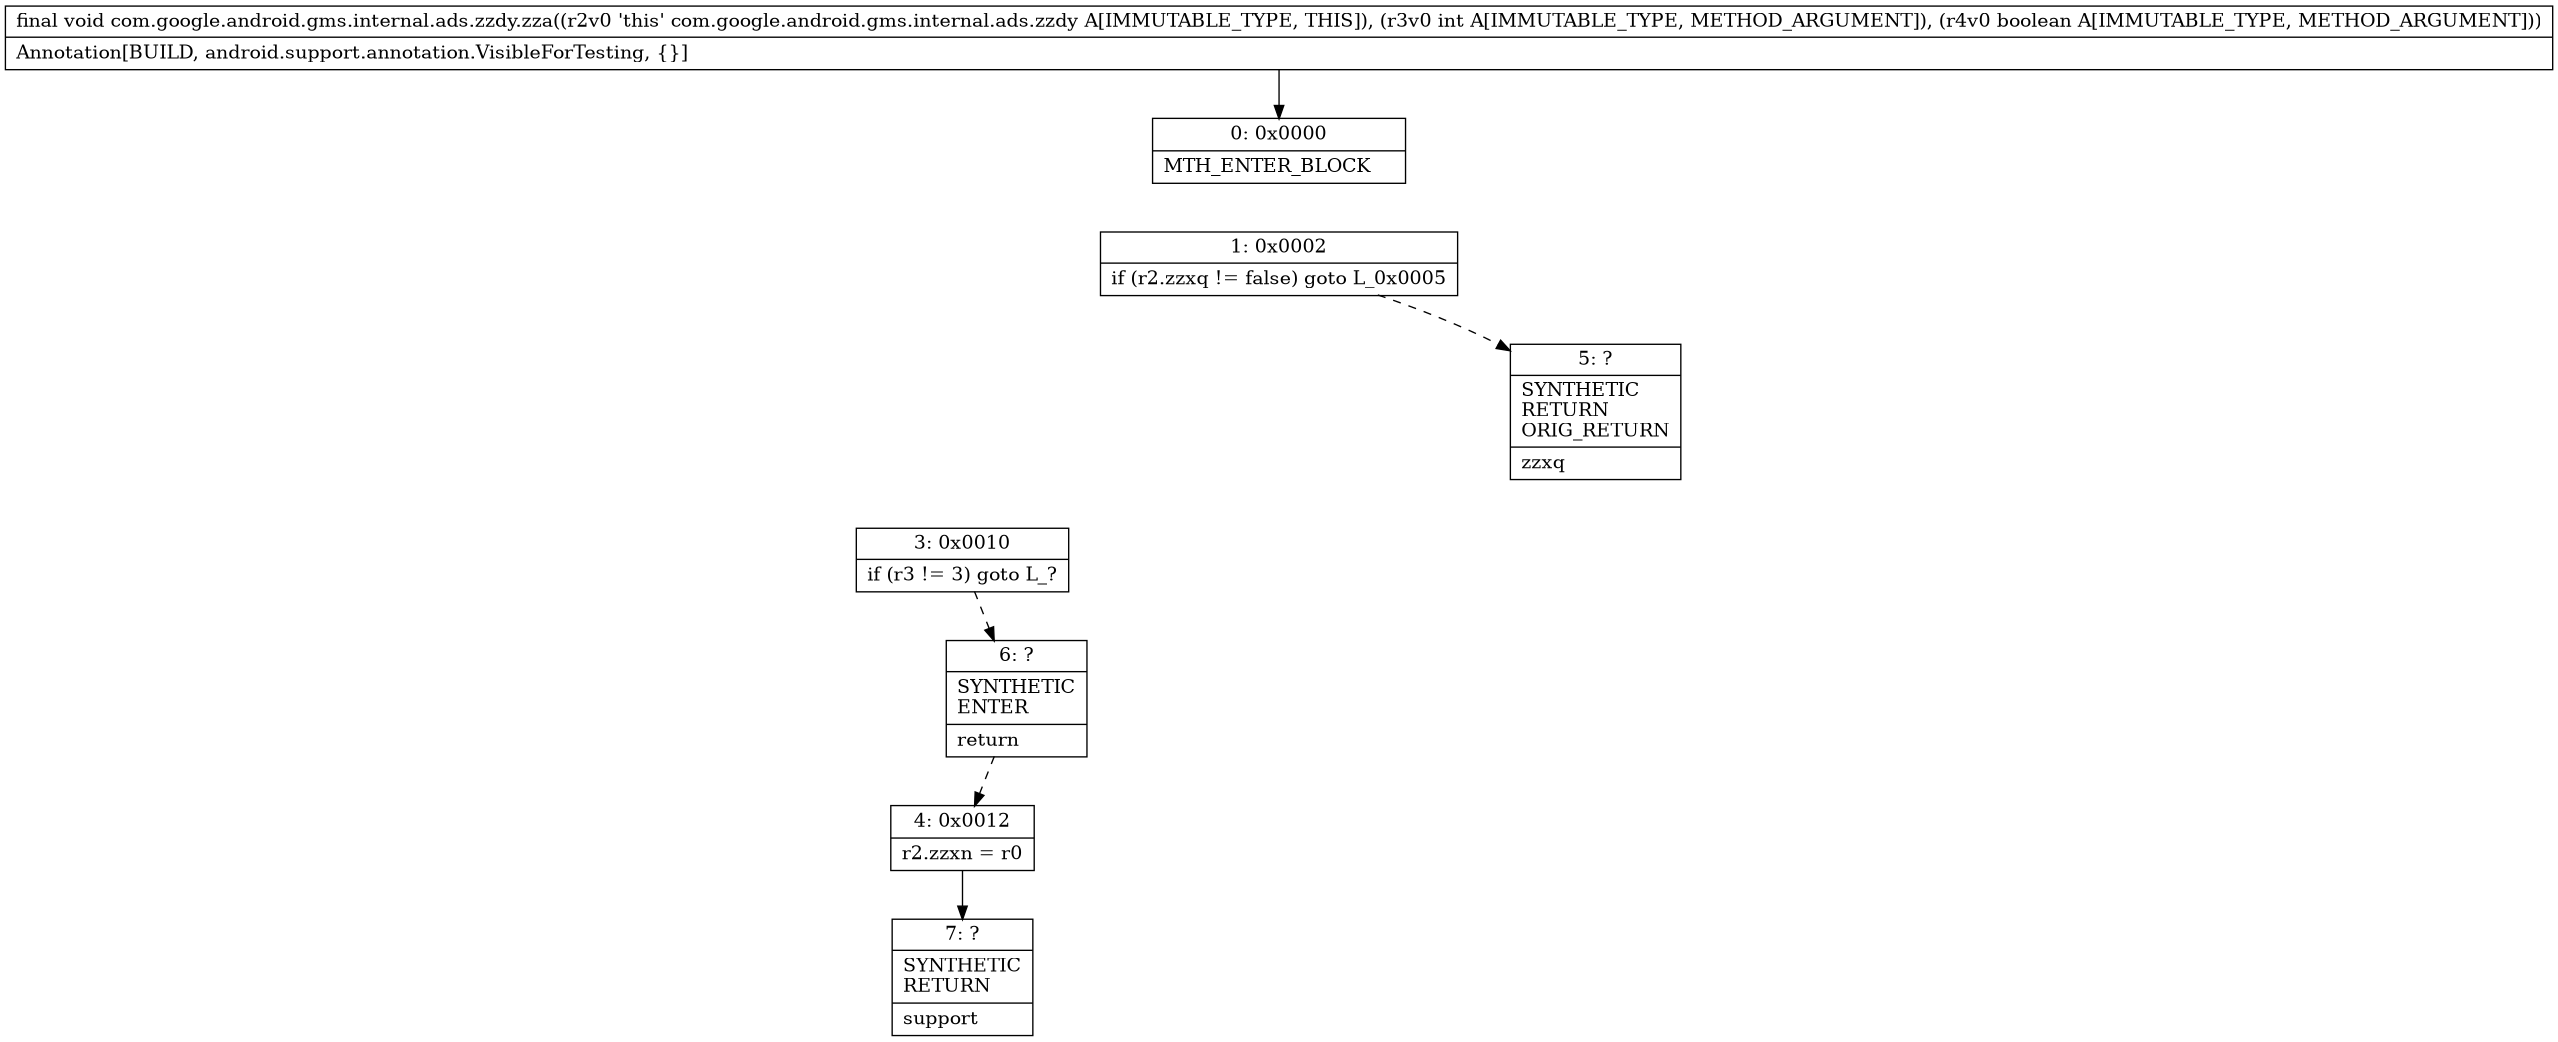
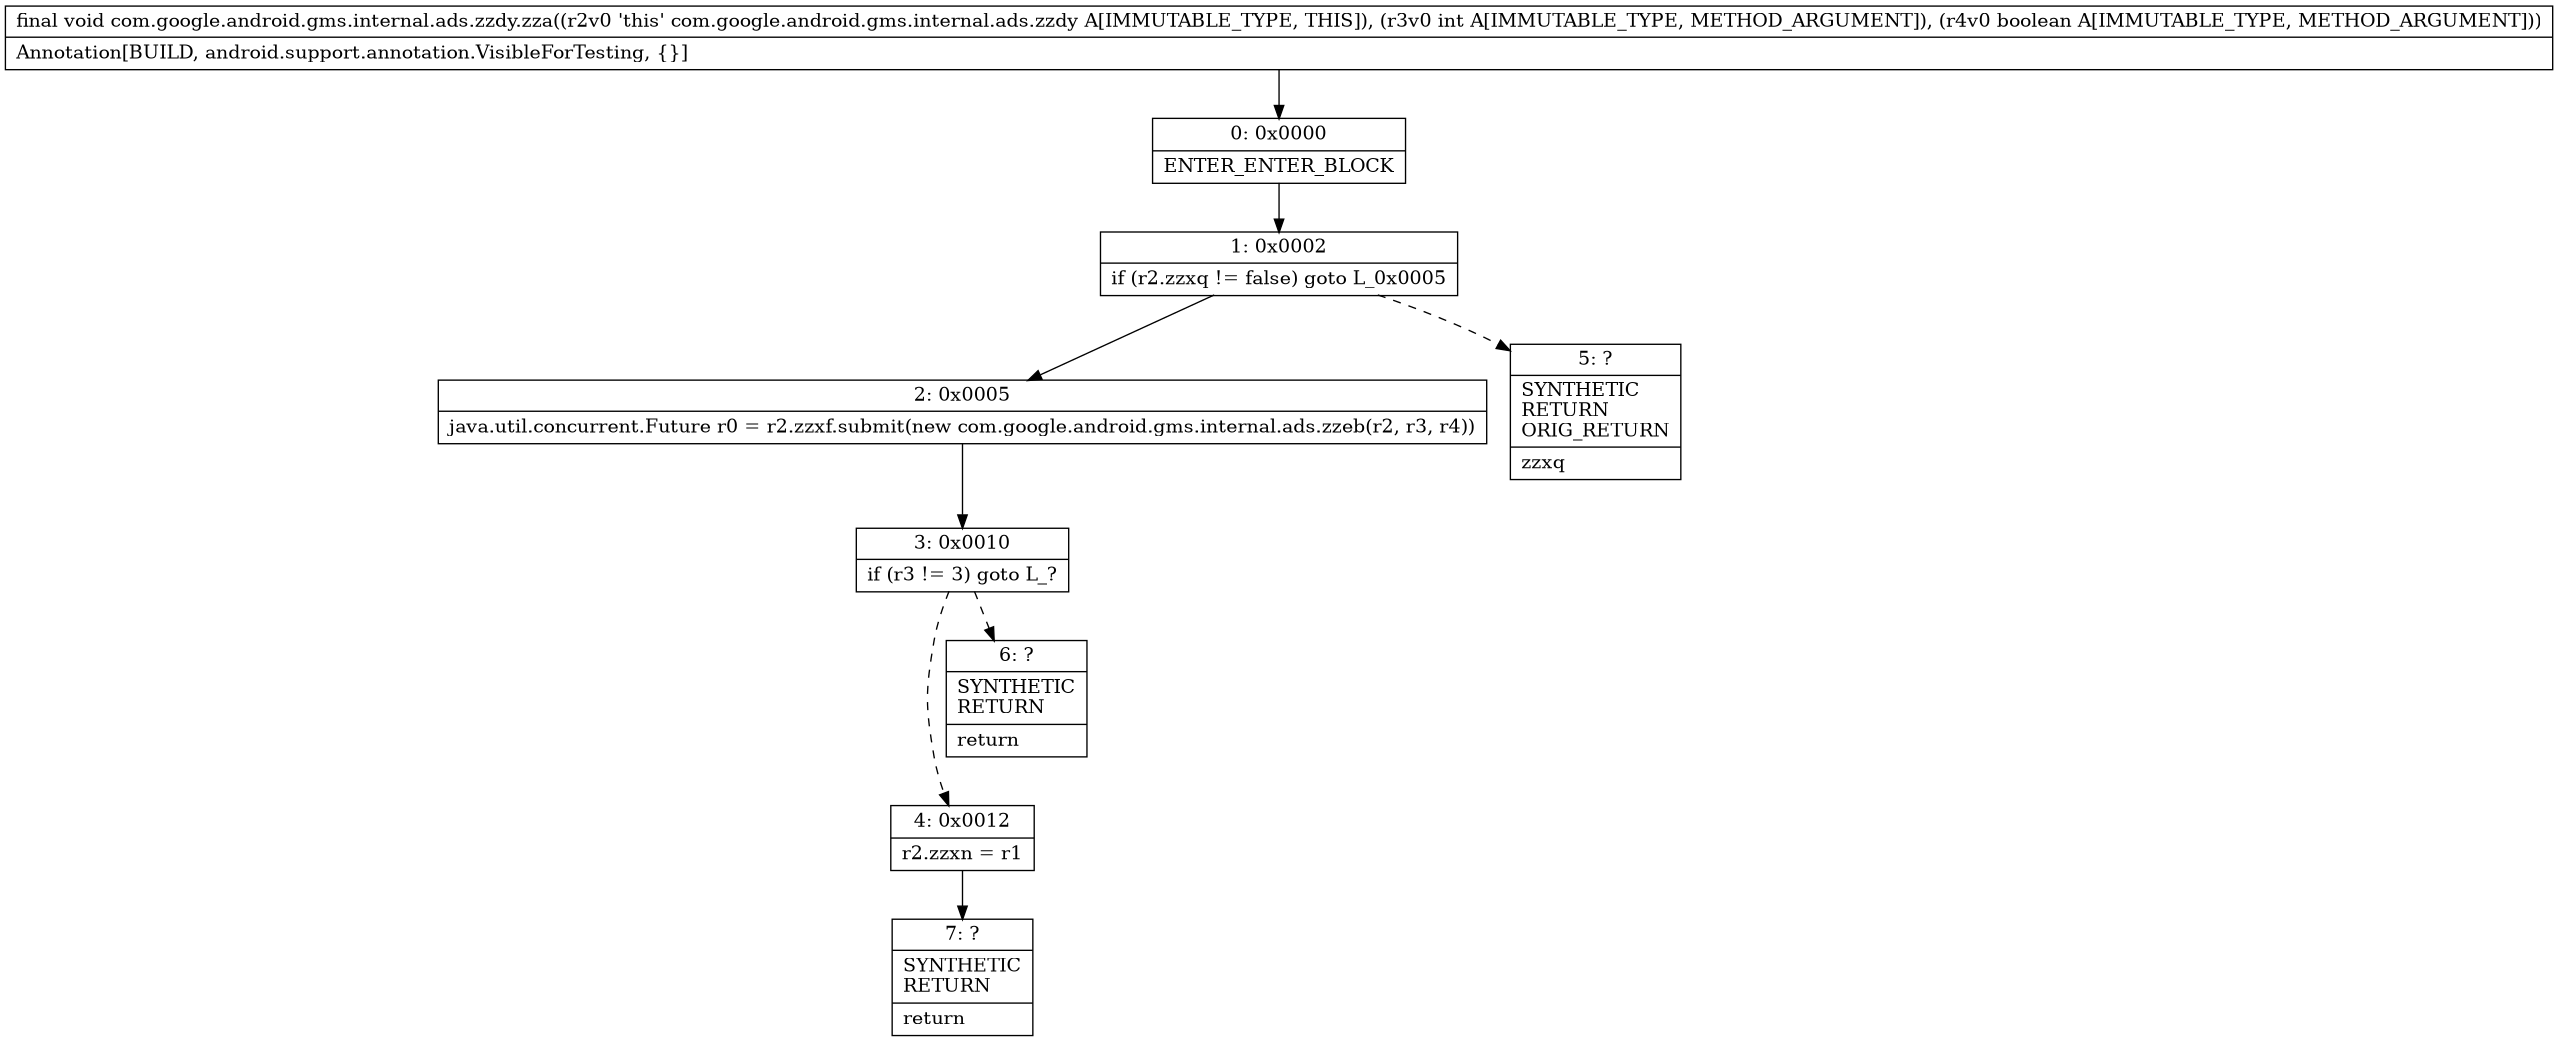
node "0: 0x0000": text "MTH_ENTER_BLOCK" -> "ENTER_ENTER_BLOCK"
edge "0: 0x0000" -> "1: 0x0002": added
node "2: 0x0005": added
node "6: ?": text "ENTER" -> "RETURN"
edge "6: ?" -> "4: 0x0012": now "3: 0x0010" -> "4: 0x0012"
node "4: 0x0012": text "r2.zzxn = r0" -> "r2.zzxn = r1"
node "7: ?": text "support" -> "return"
